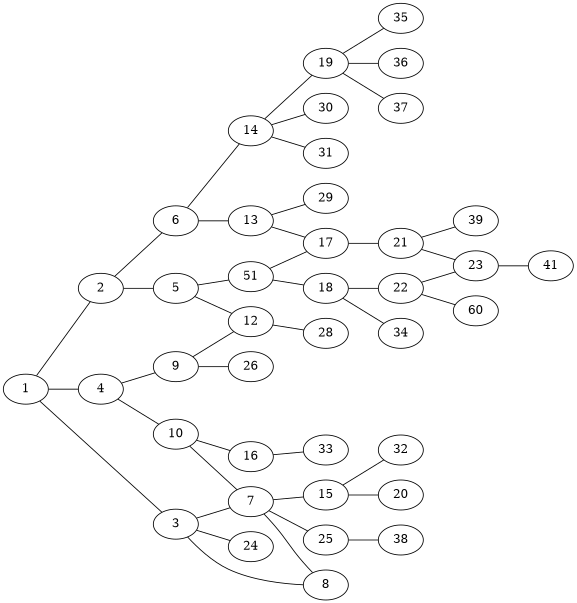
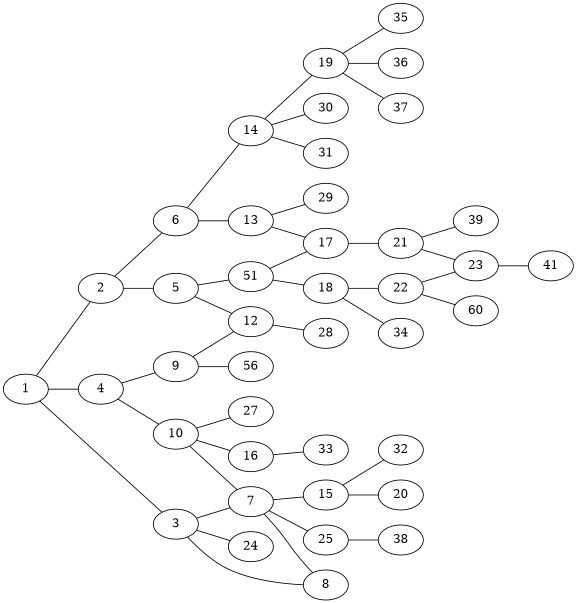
node "26": label "26" -> "56"
node "27": added
